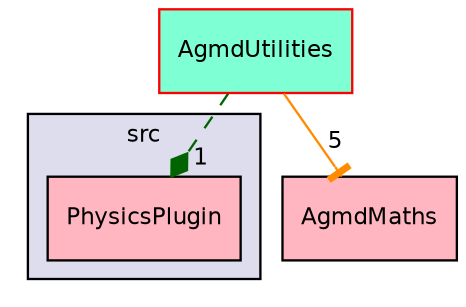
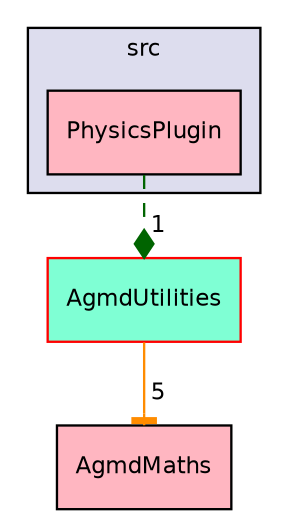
edge "AgmdUtilities" -> "PhysicsPlugin": reversed
